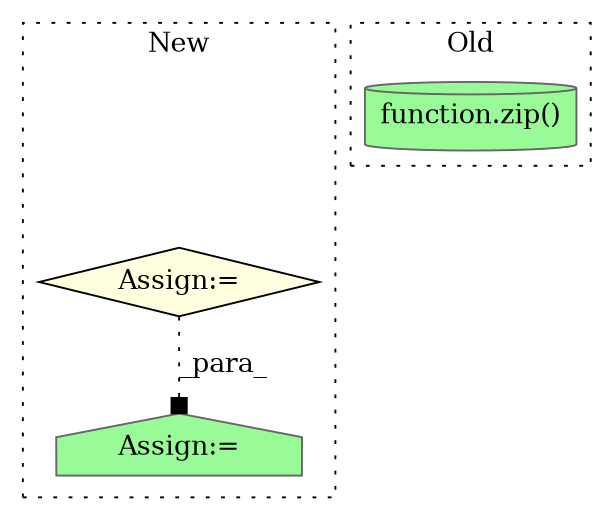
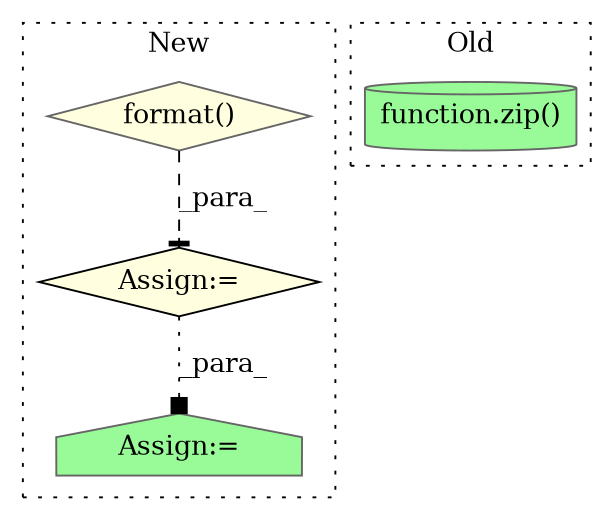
node "format()": added
